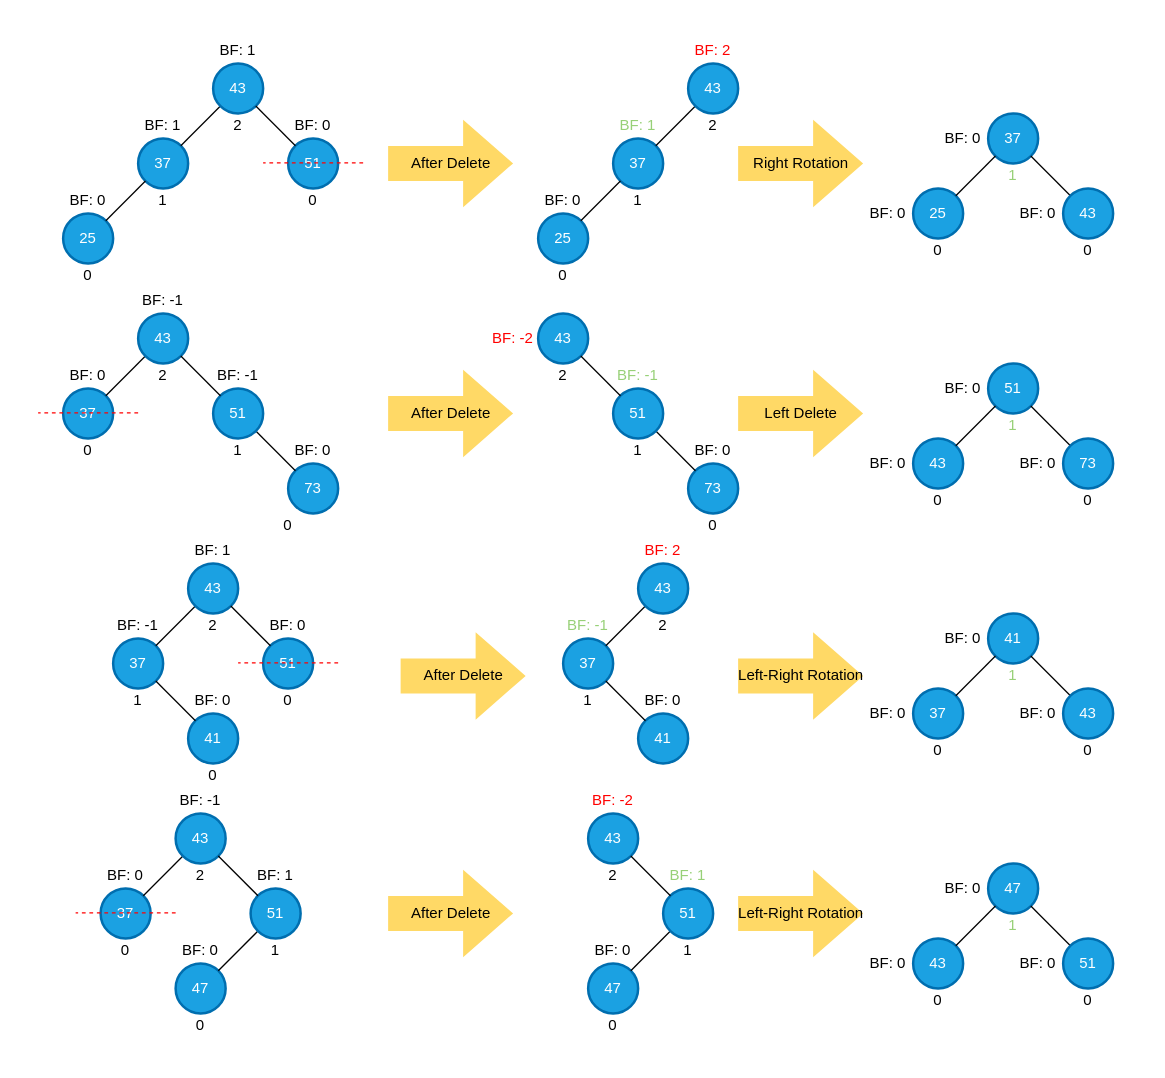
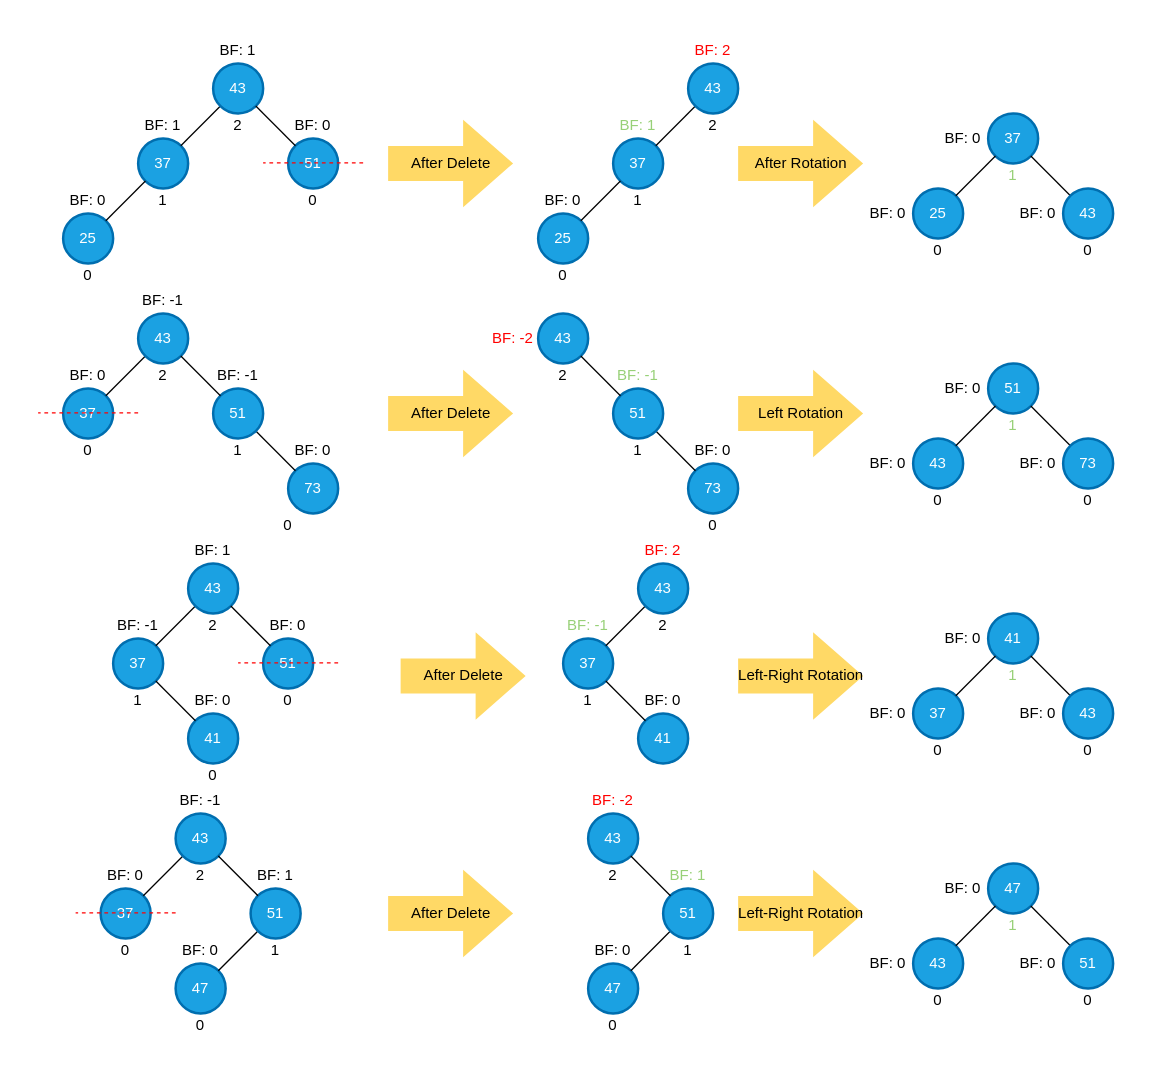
node "Right Rotation": label "Right Rotation" -> "After Rotation"
node "Left Delete": label "Left Delete" -> "Left Rotation"
